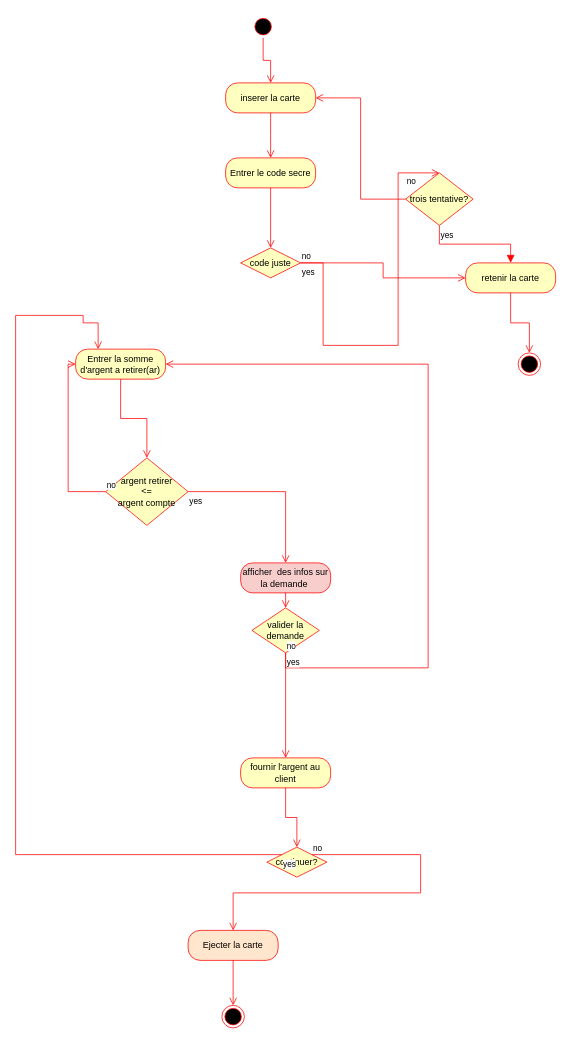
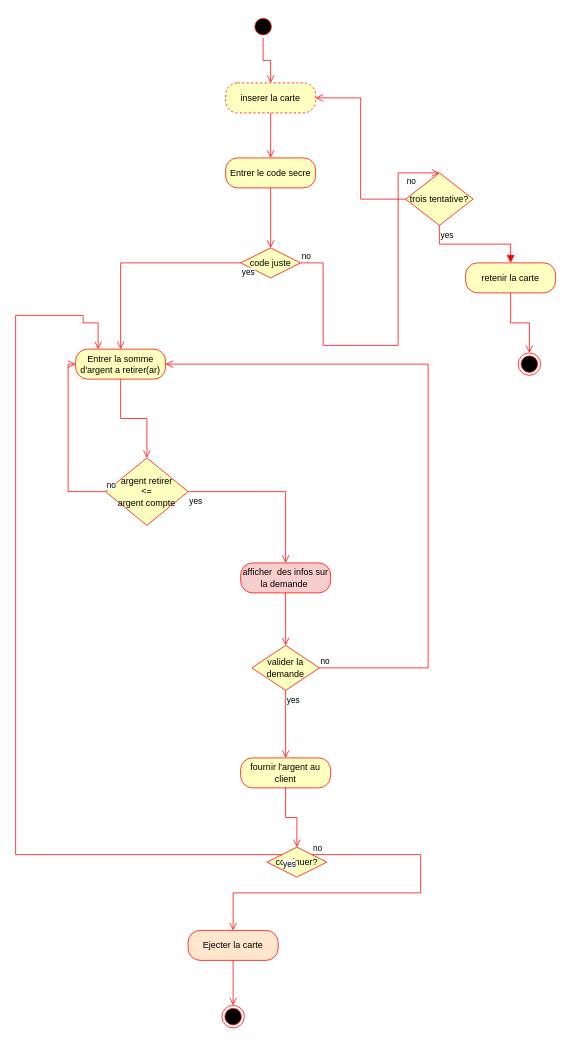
node "inserer la carte": style solid -> dashed
edge "code juste" -> "retenir la carte": now "code juste" -> "Entrer la somme d'argent a retirer(ar)"
node "valider la demande": moved (285, 630) -> (285, 668)
